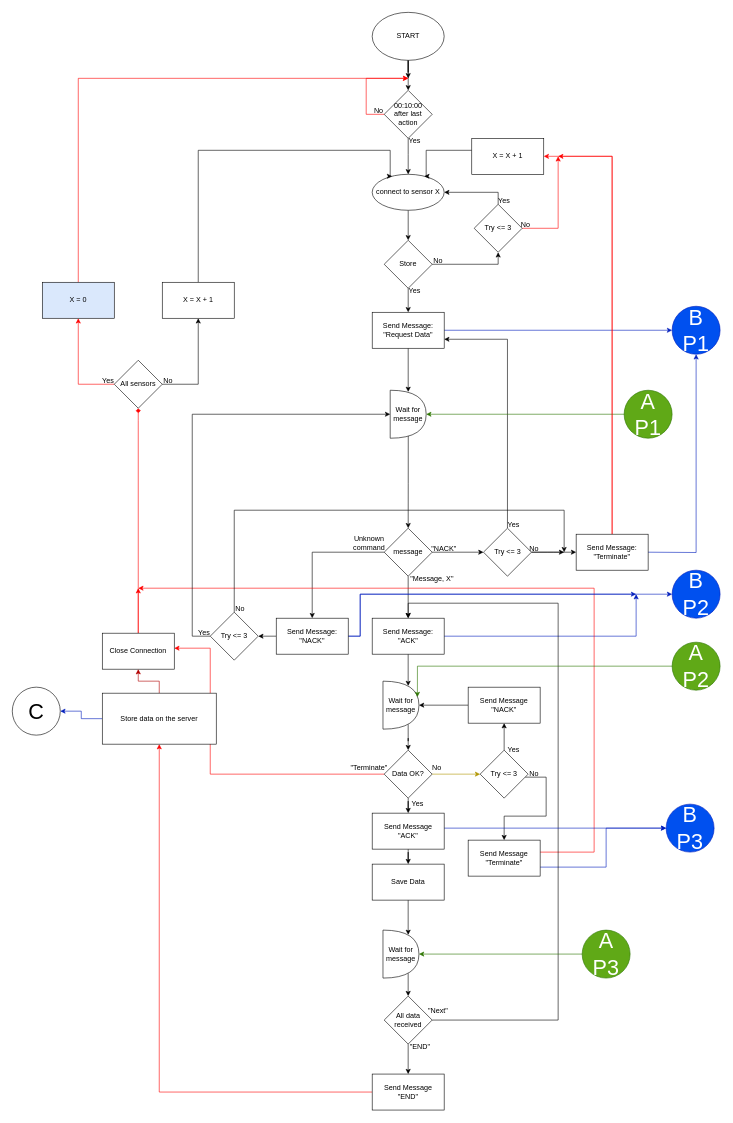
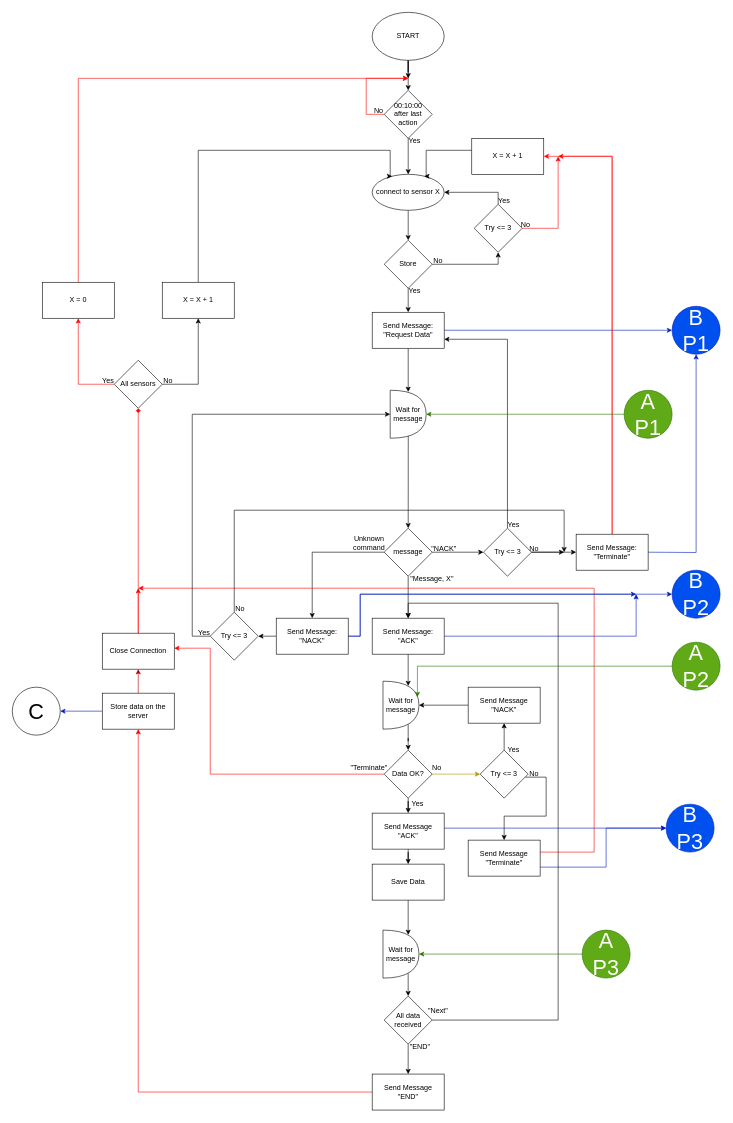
node "X = 0": fillcolor #dae8fc -> #ffffff
node "Store data on the server": size 114x51 -> 72x36
